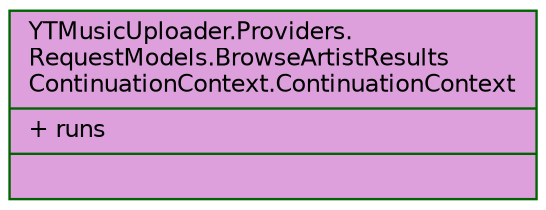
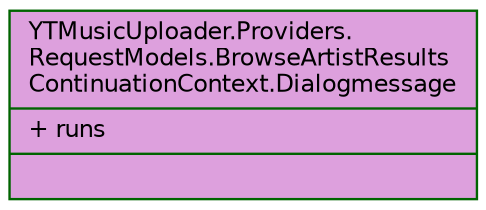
node "YTMusicUploader.Providers.": text "ContinuationContext.ContinuationContext" -> "ContinuationContext.Dialogmessage"
